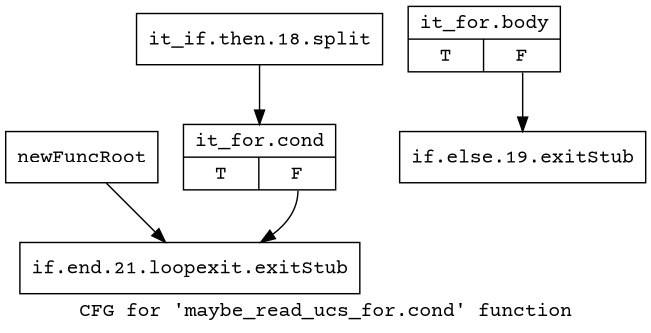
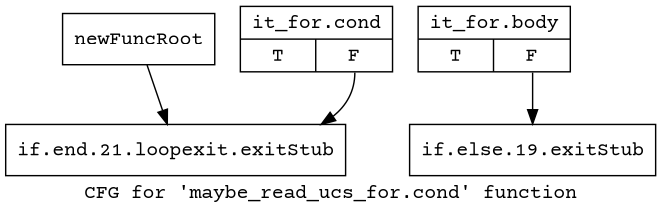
node "it_if.then.18.split": removed
